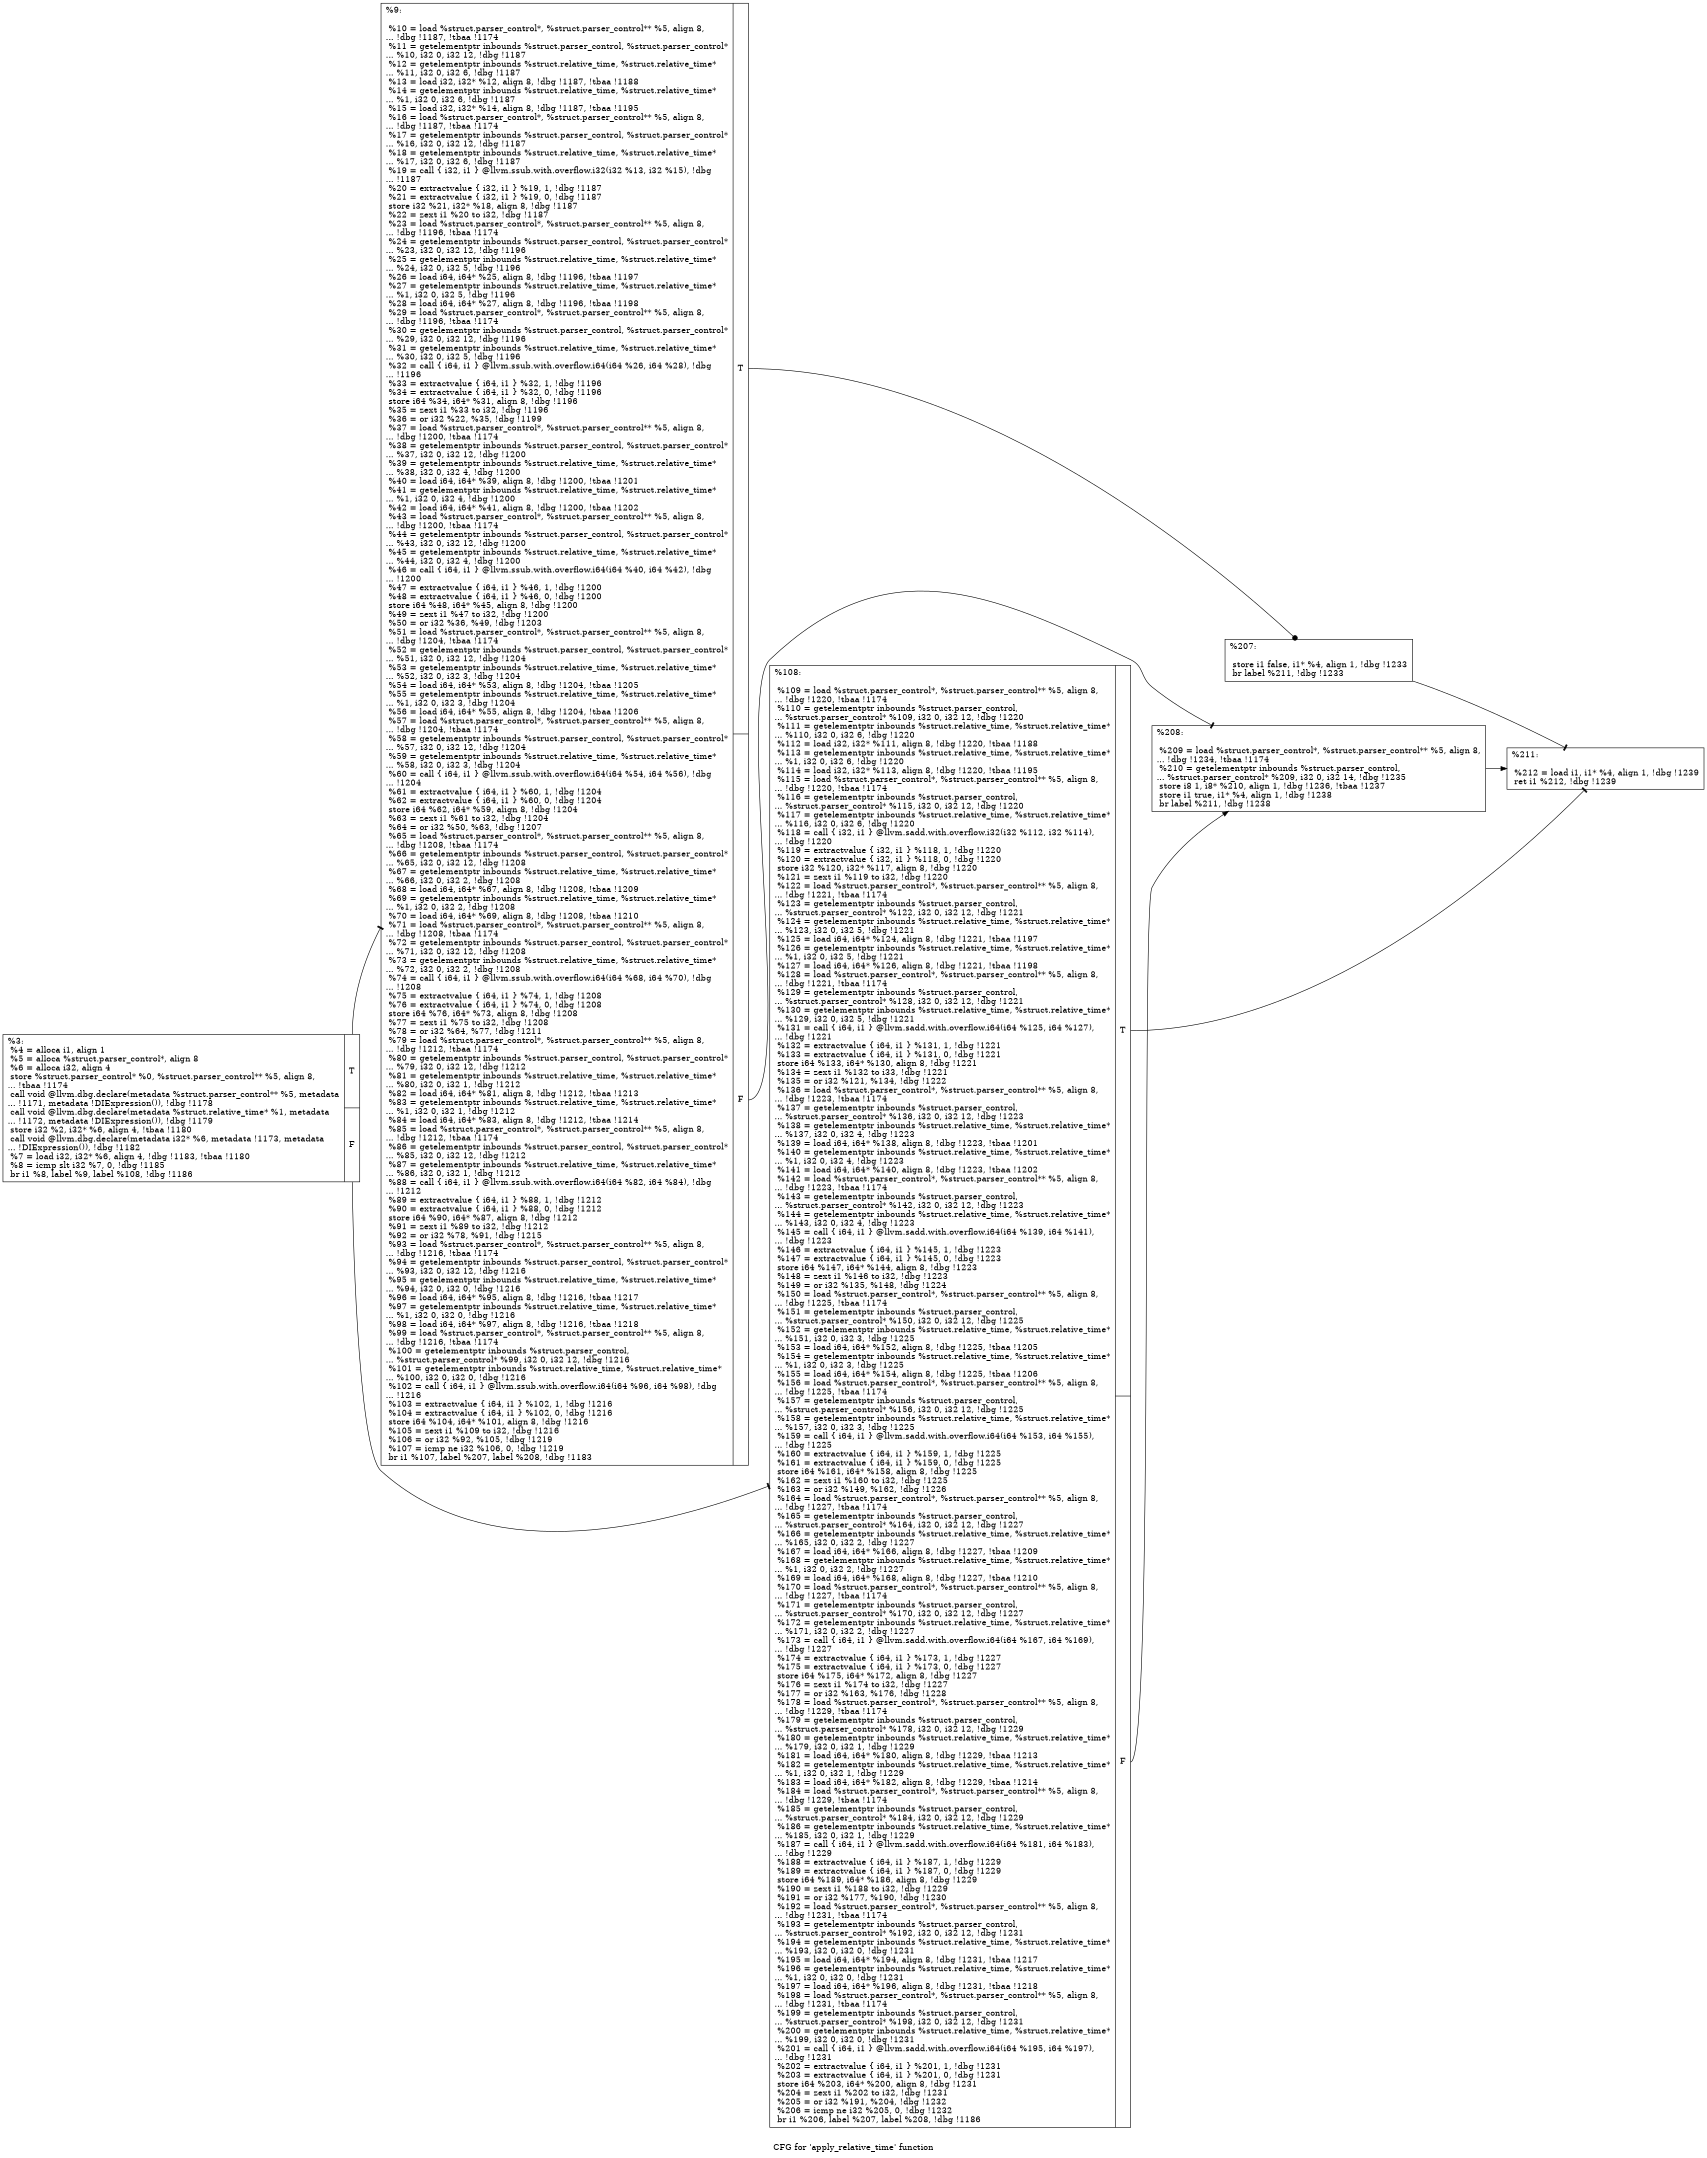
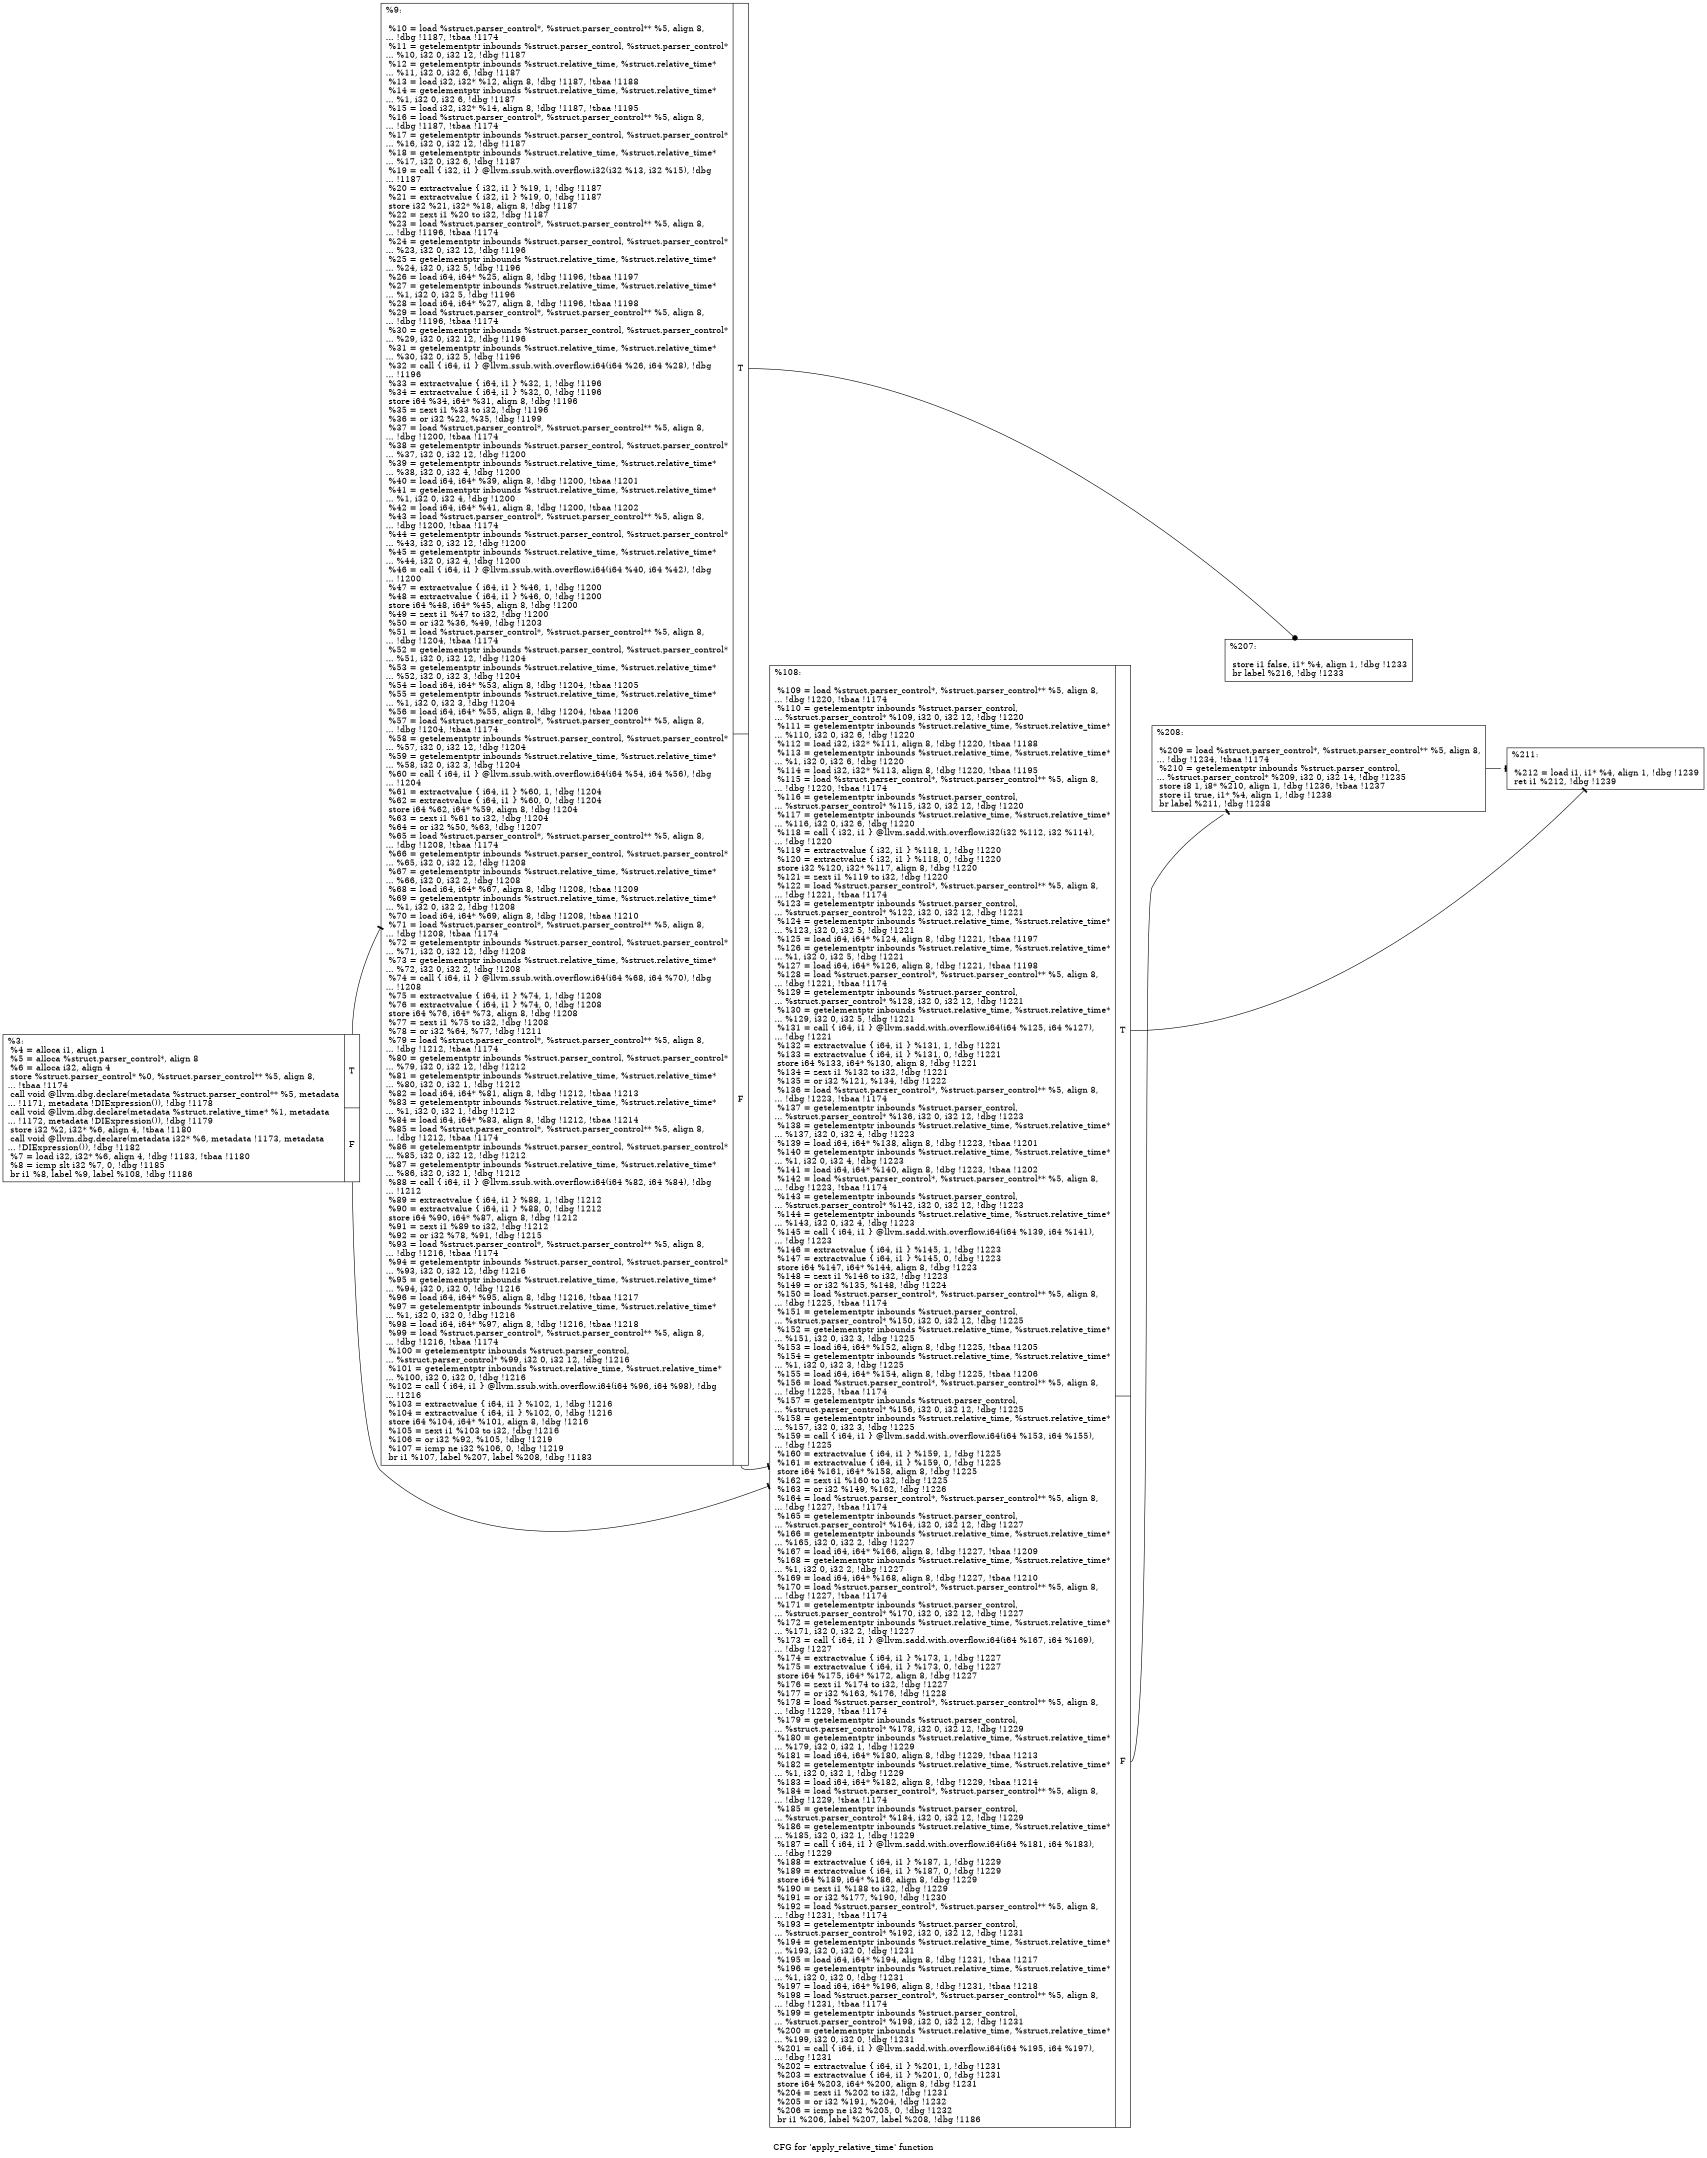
edge "%9:" -> "%208:": now "%9:" -> "%108:"
node "%207:": text "br label %211, !dbg !1233" -> "br label %216, !dbg !1233"
edge "%207:" -> "%211:": removed
edge "%208:" -> "%211:": arrowhead normal -> tee
node "%108:": text "%134 = zext i1 %132 to i33, !dbg !1221" -> "%134 = zext i1 %132 to i32, !dbg !1221"
edge "%108:" -> "%208:": arrowhead normal -> tee
node "%9:": text "%105 = zext i1 %109 to i32, !dbg !1216" -> "%105 = zext i1 %103 to i32, !dbg !1216"
